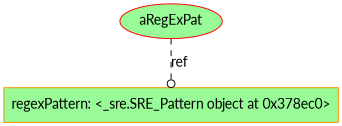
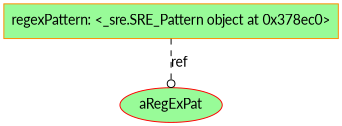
edge "aRegExPat" -> "regexPattern: <_sre.SRE_Pattern object at 0x378ec0>": reversed
